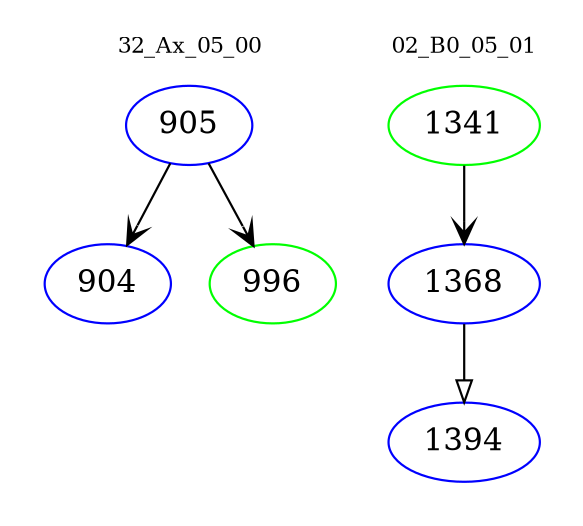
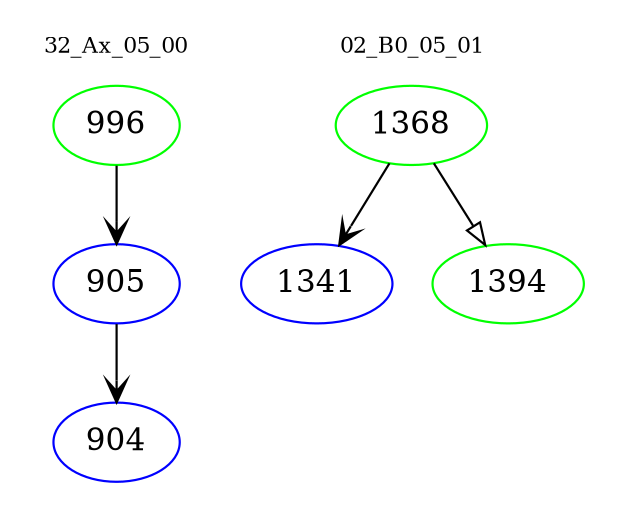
node "1341": color green -> blue
edge "1341" -> "1368": reversed
edge "905" -> "996": reversed
node "1368": color blue -> green
node "1394": color blue -> green
